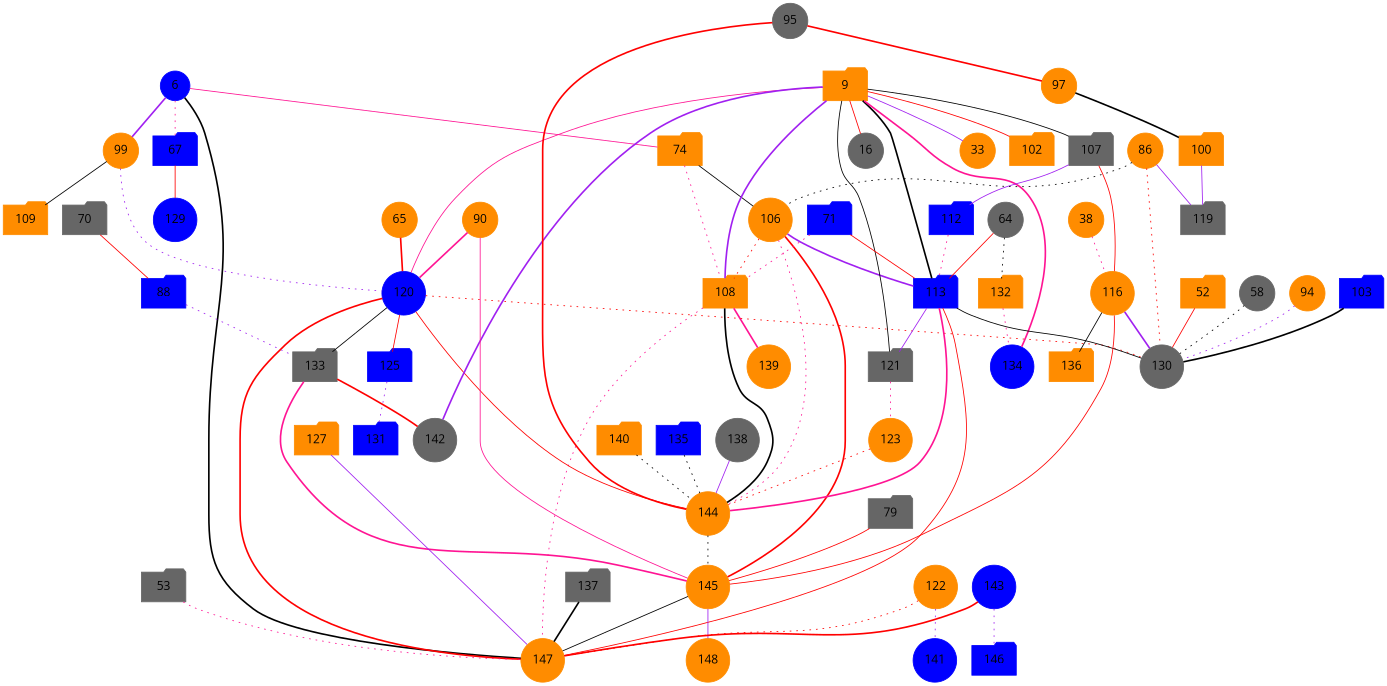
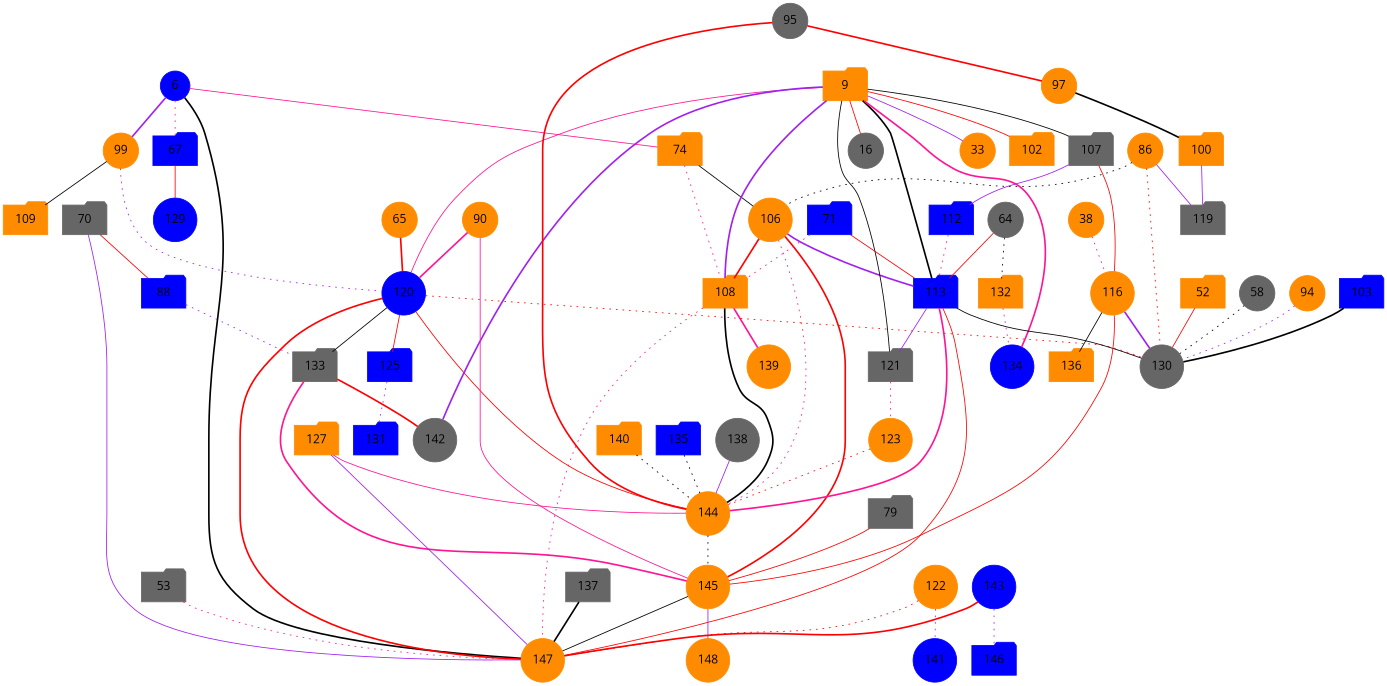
edge "106" -- "108": style dotted -> bold
edge "127" -- "144": added
edge "70" -- "147": added
